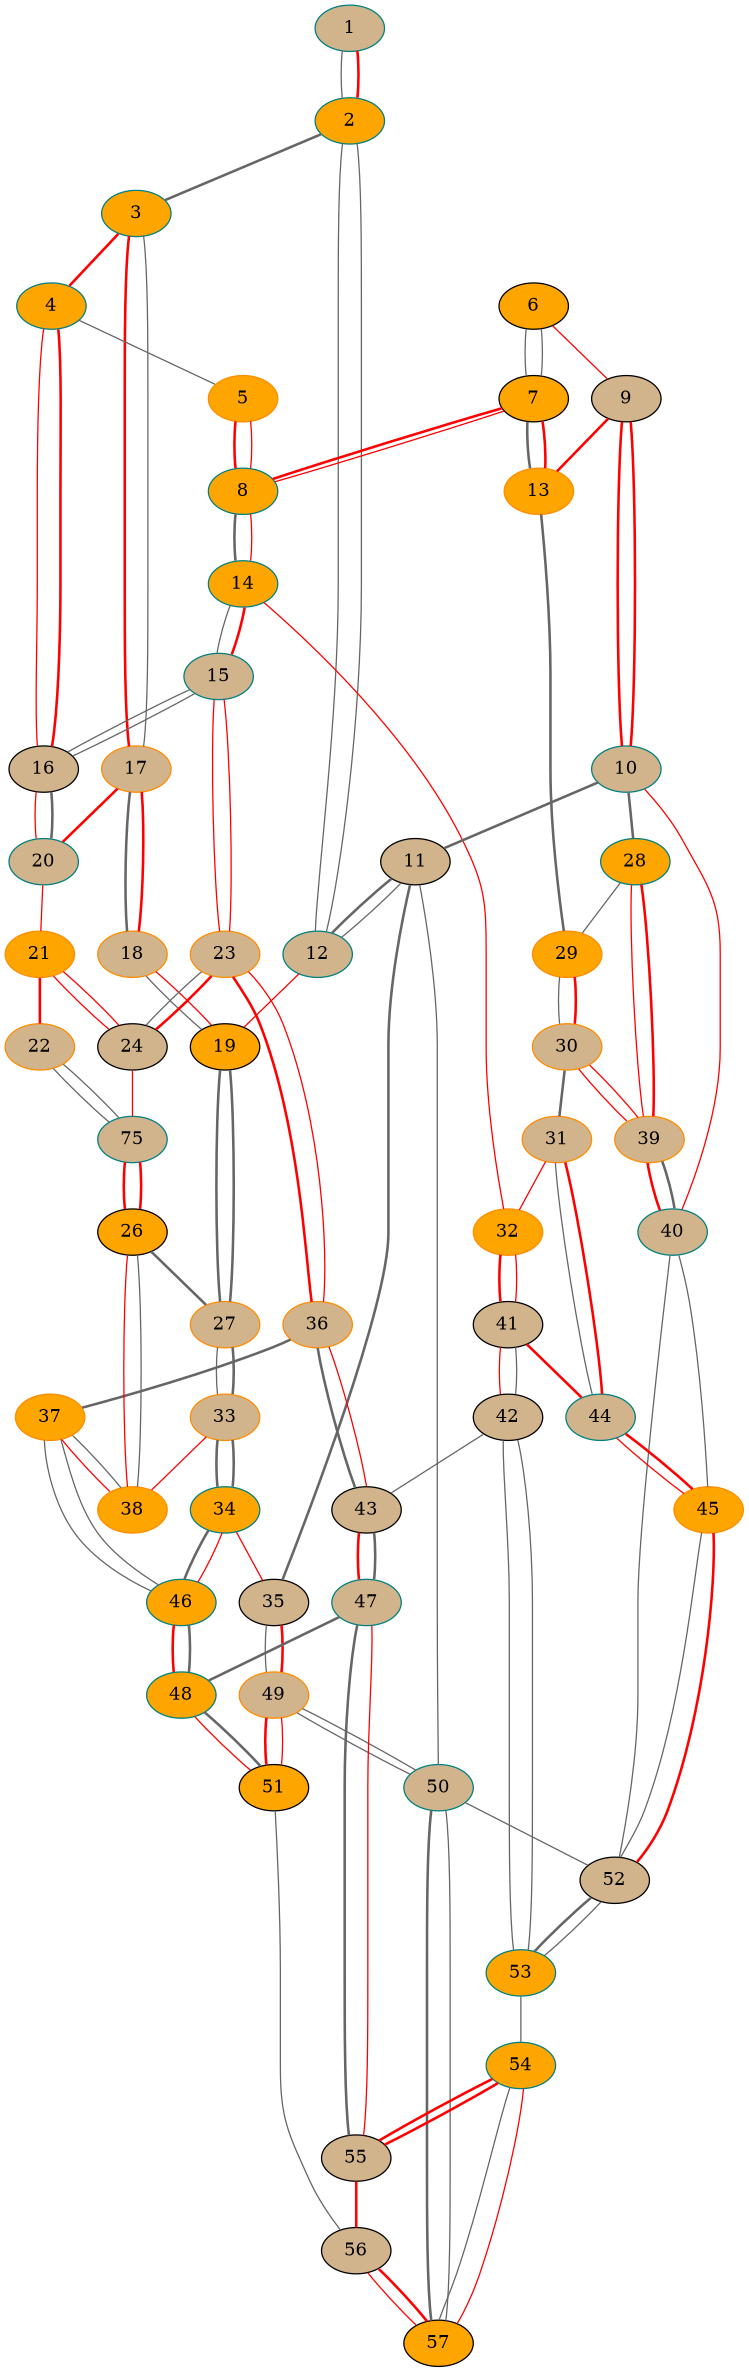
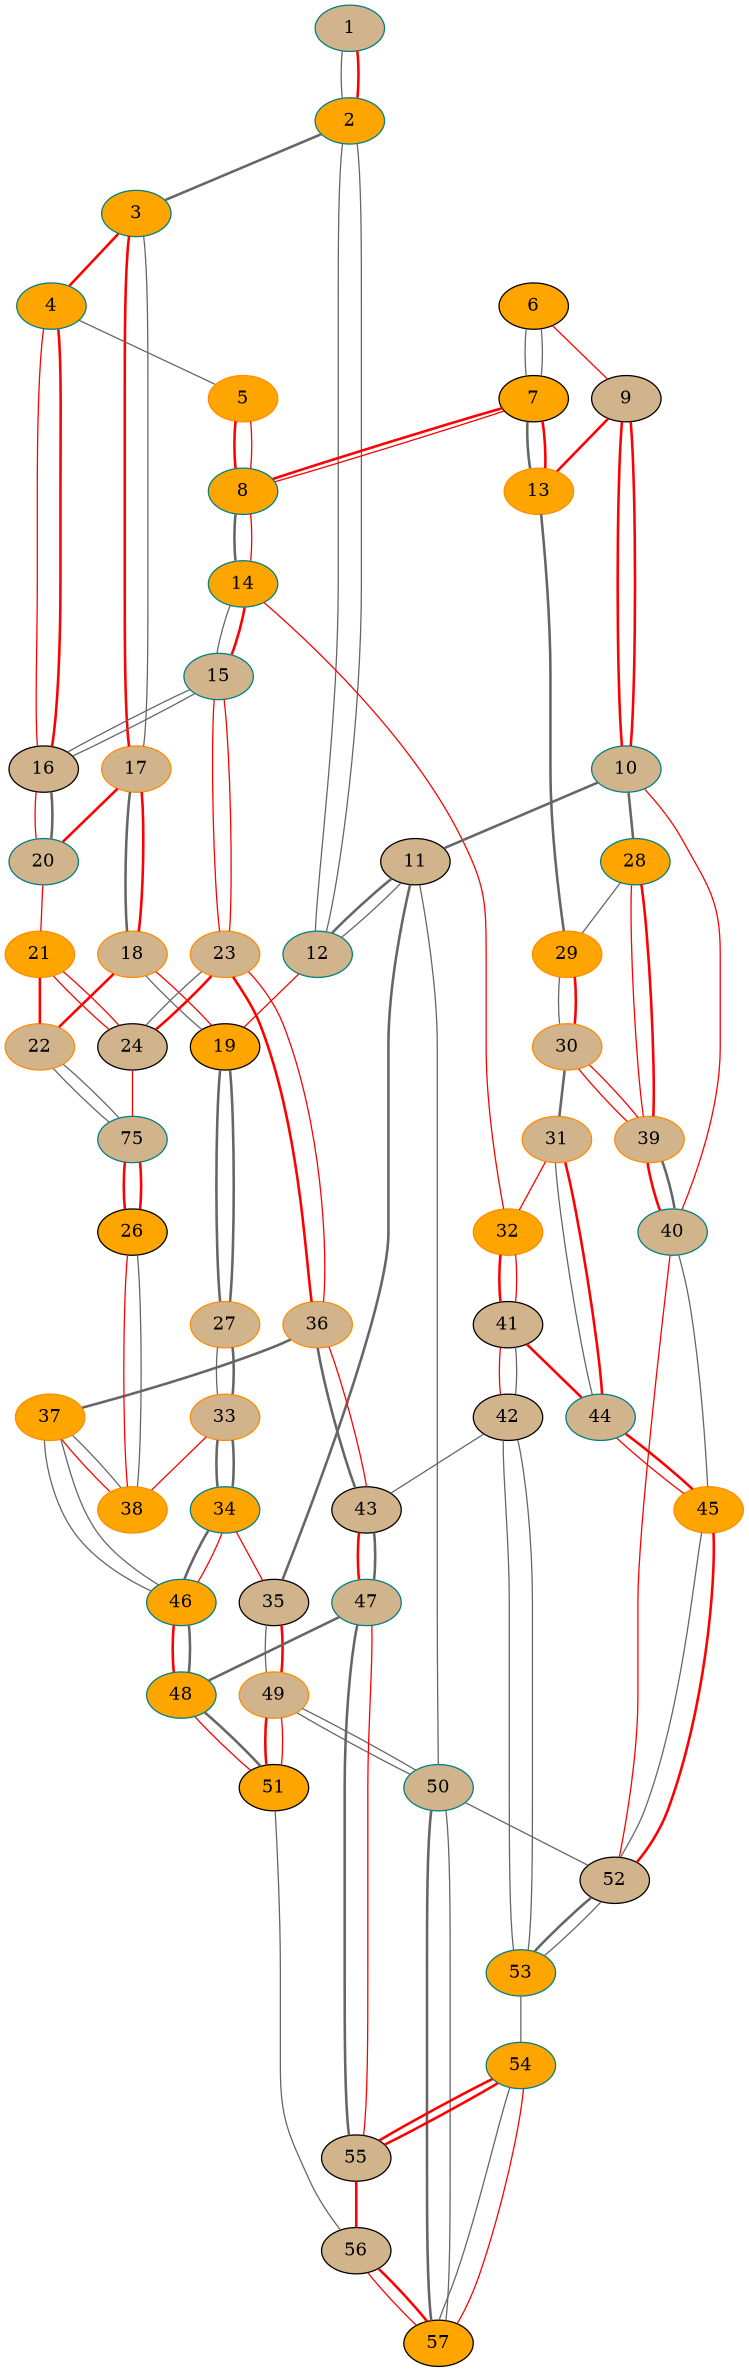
edge "18" -- "22": added
edge "26" -- "27": removed
edge "40" -- "52": color gray40 -> red
